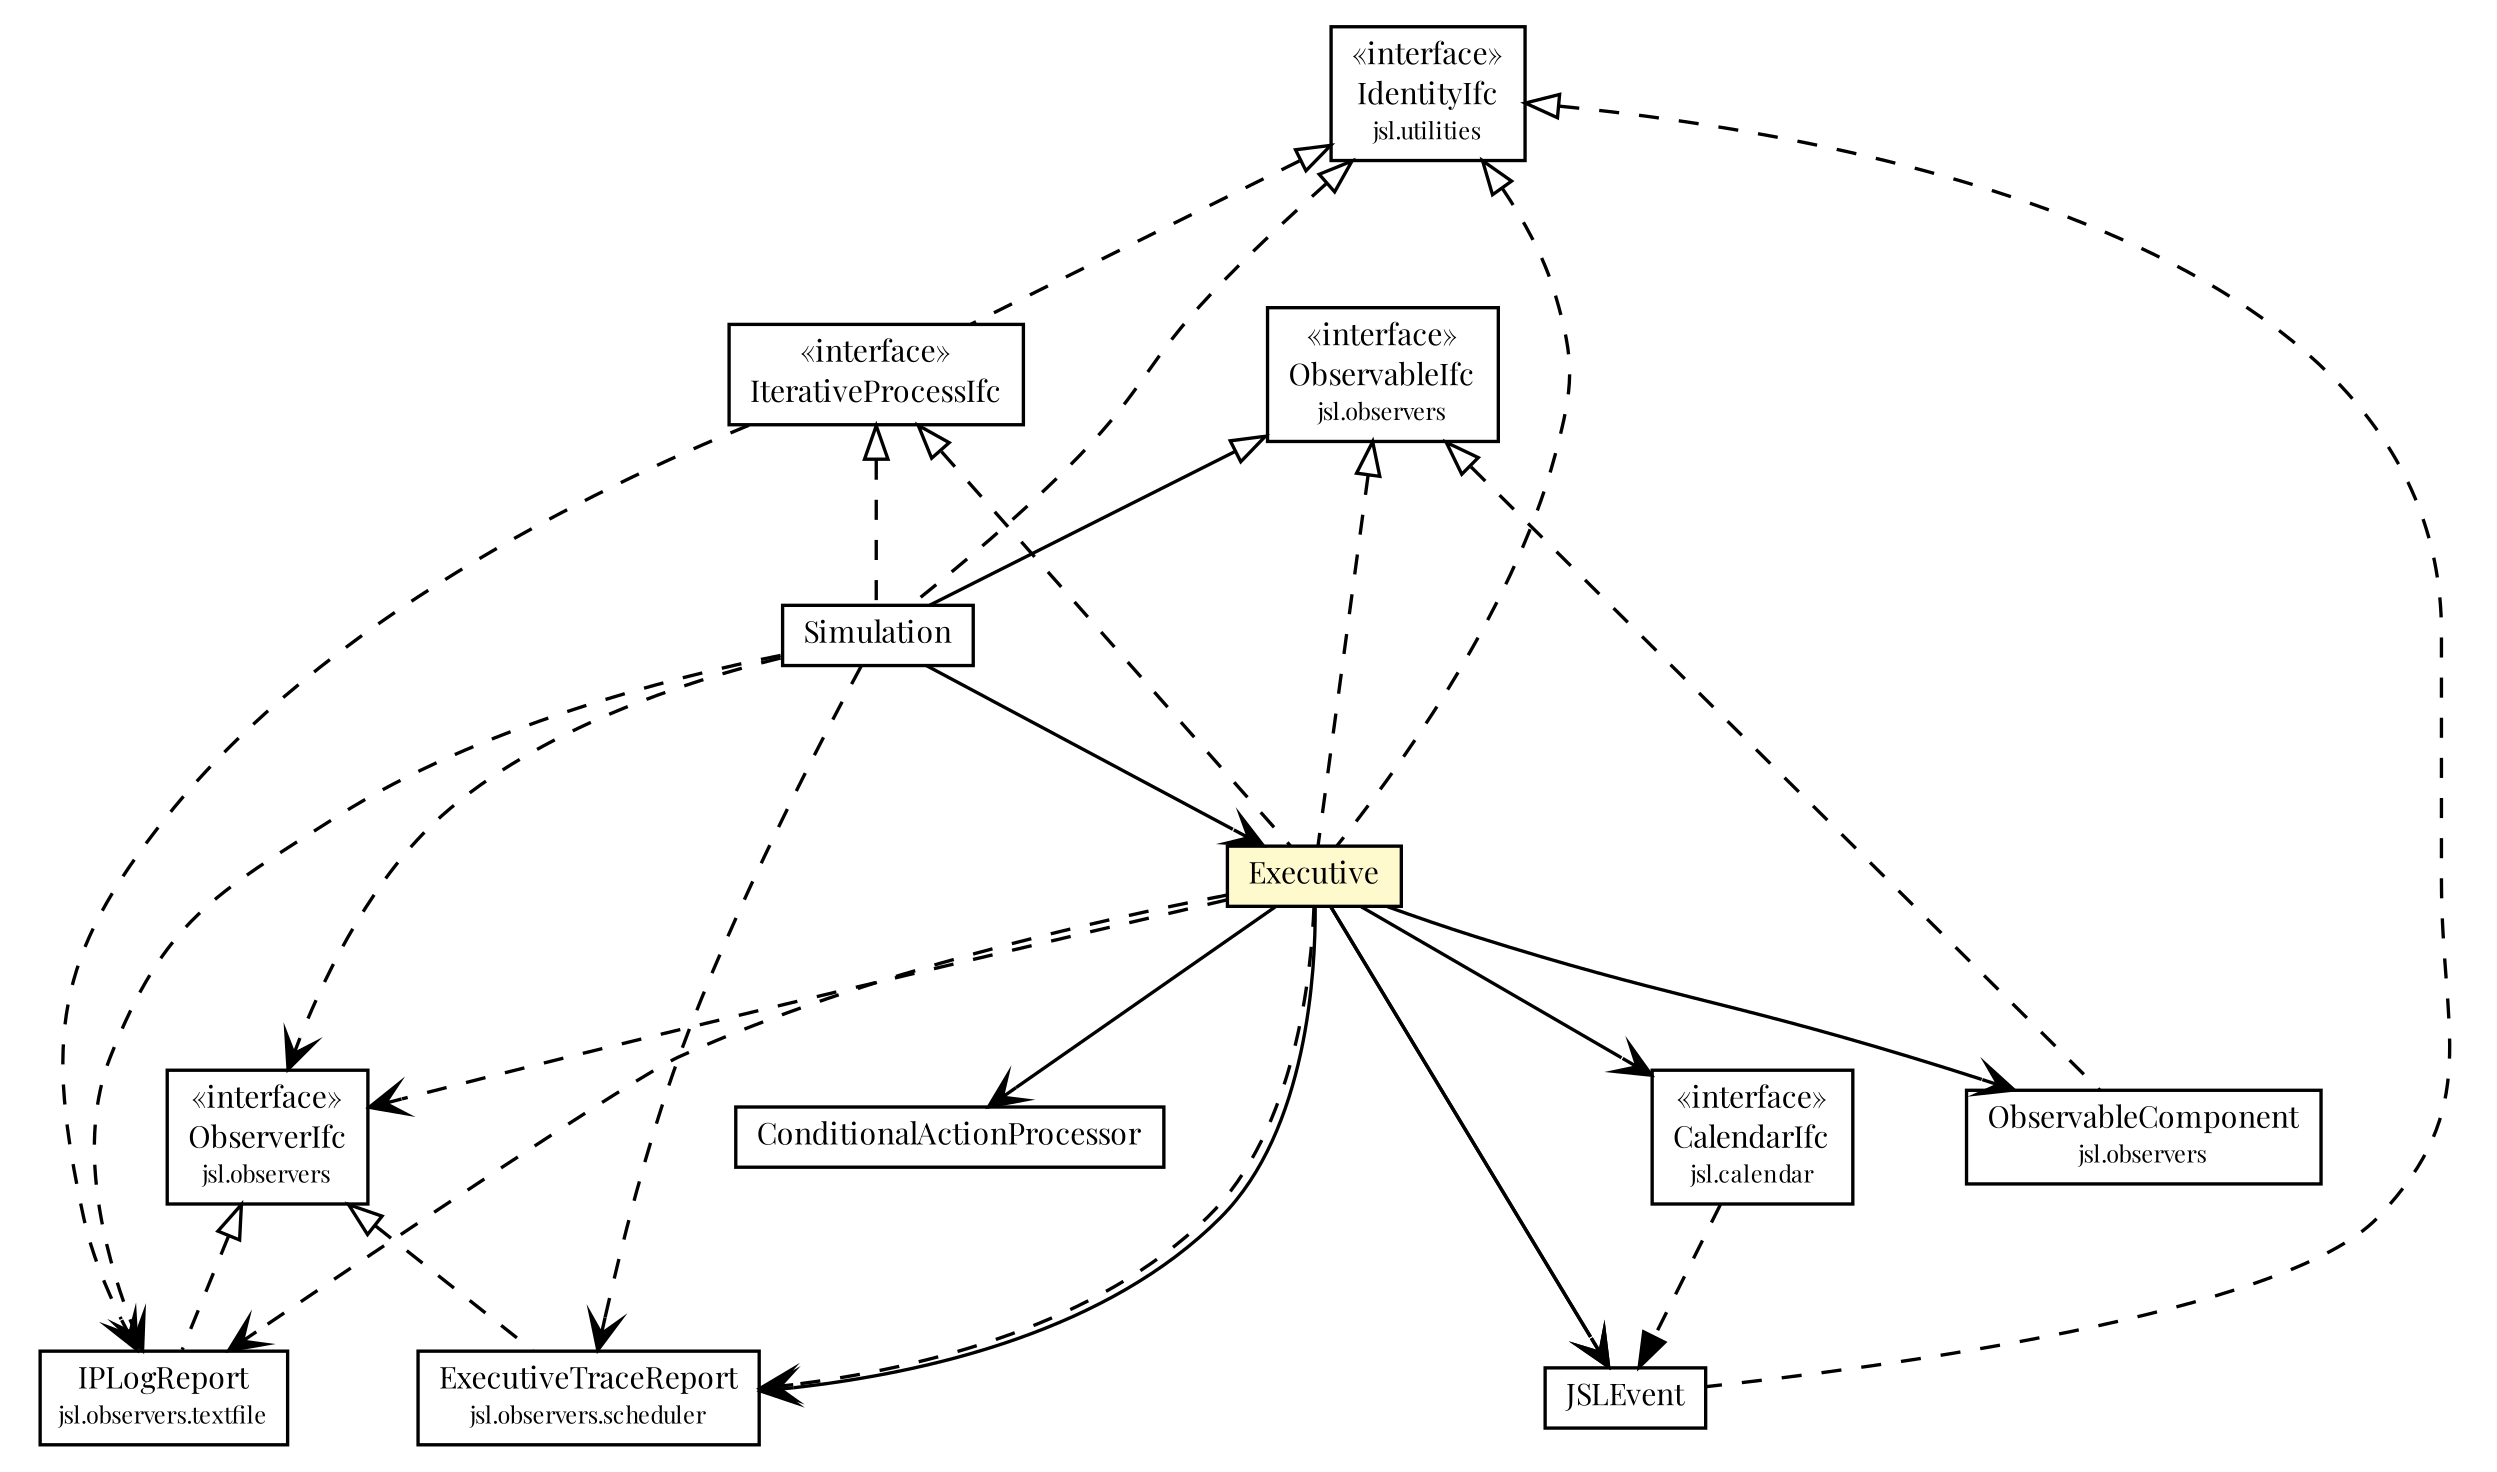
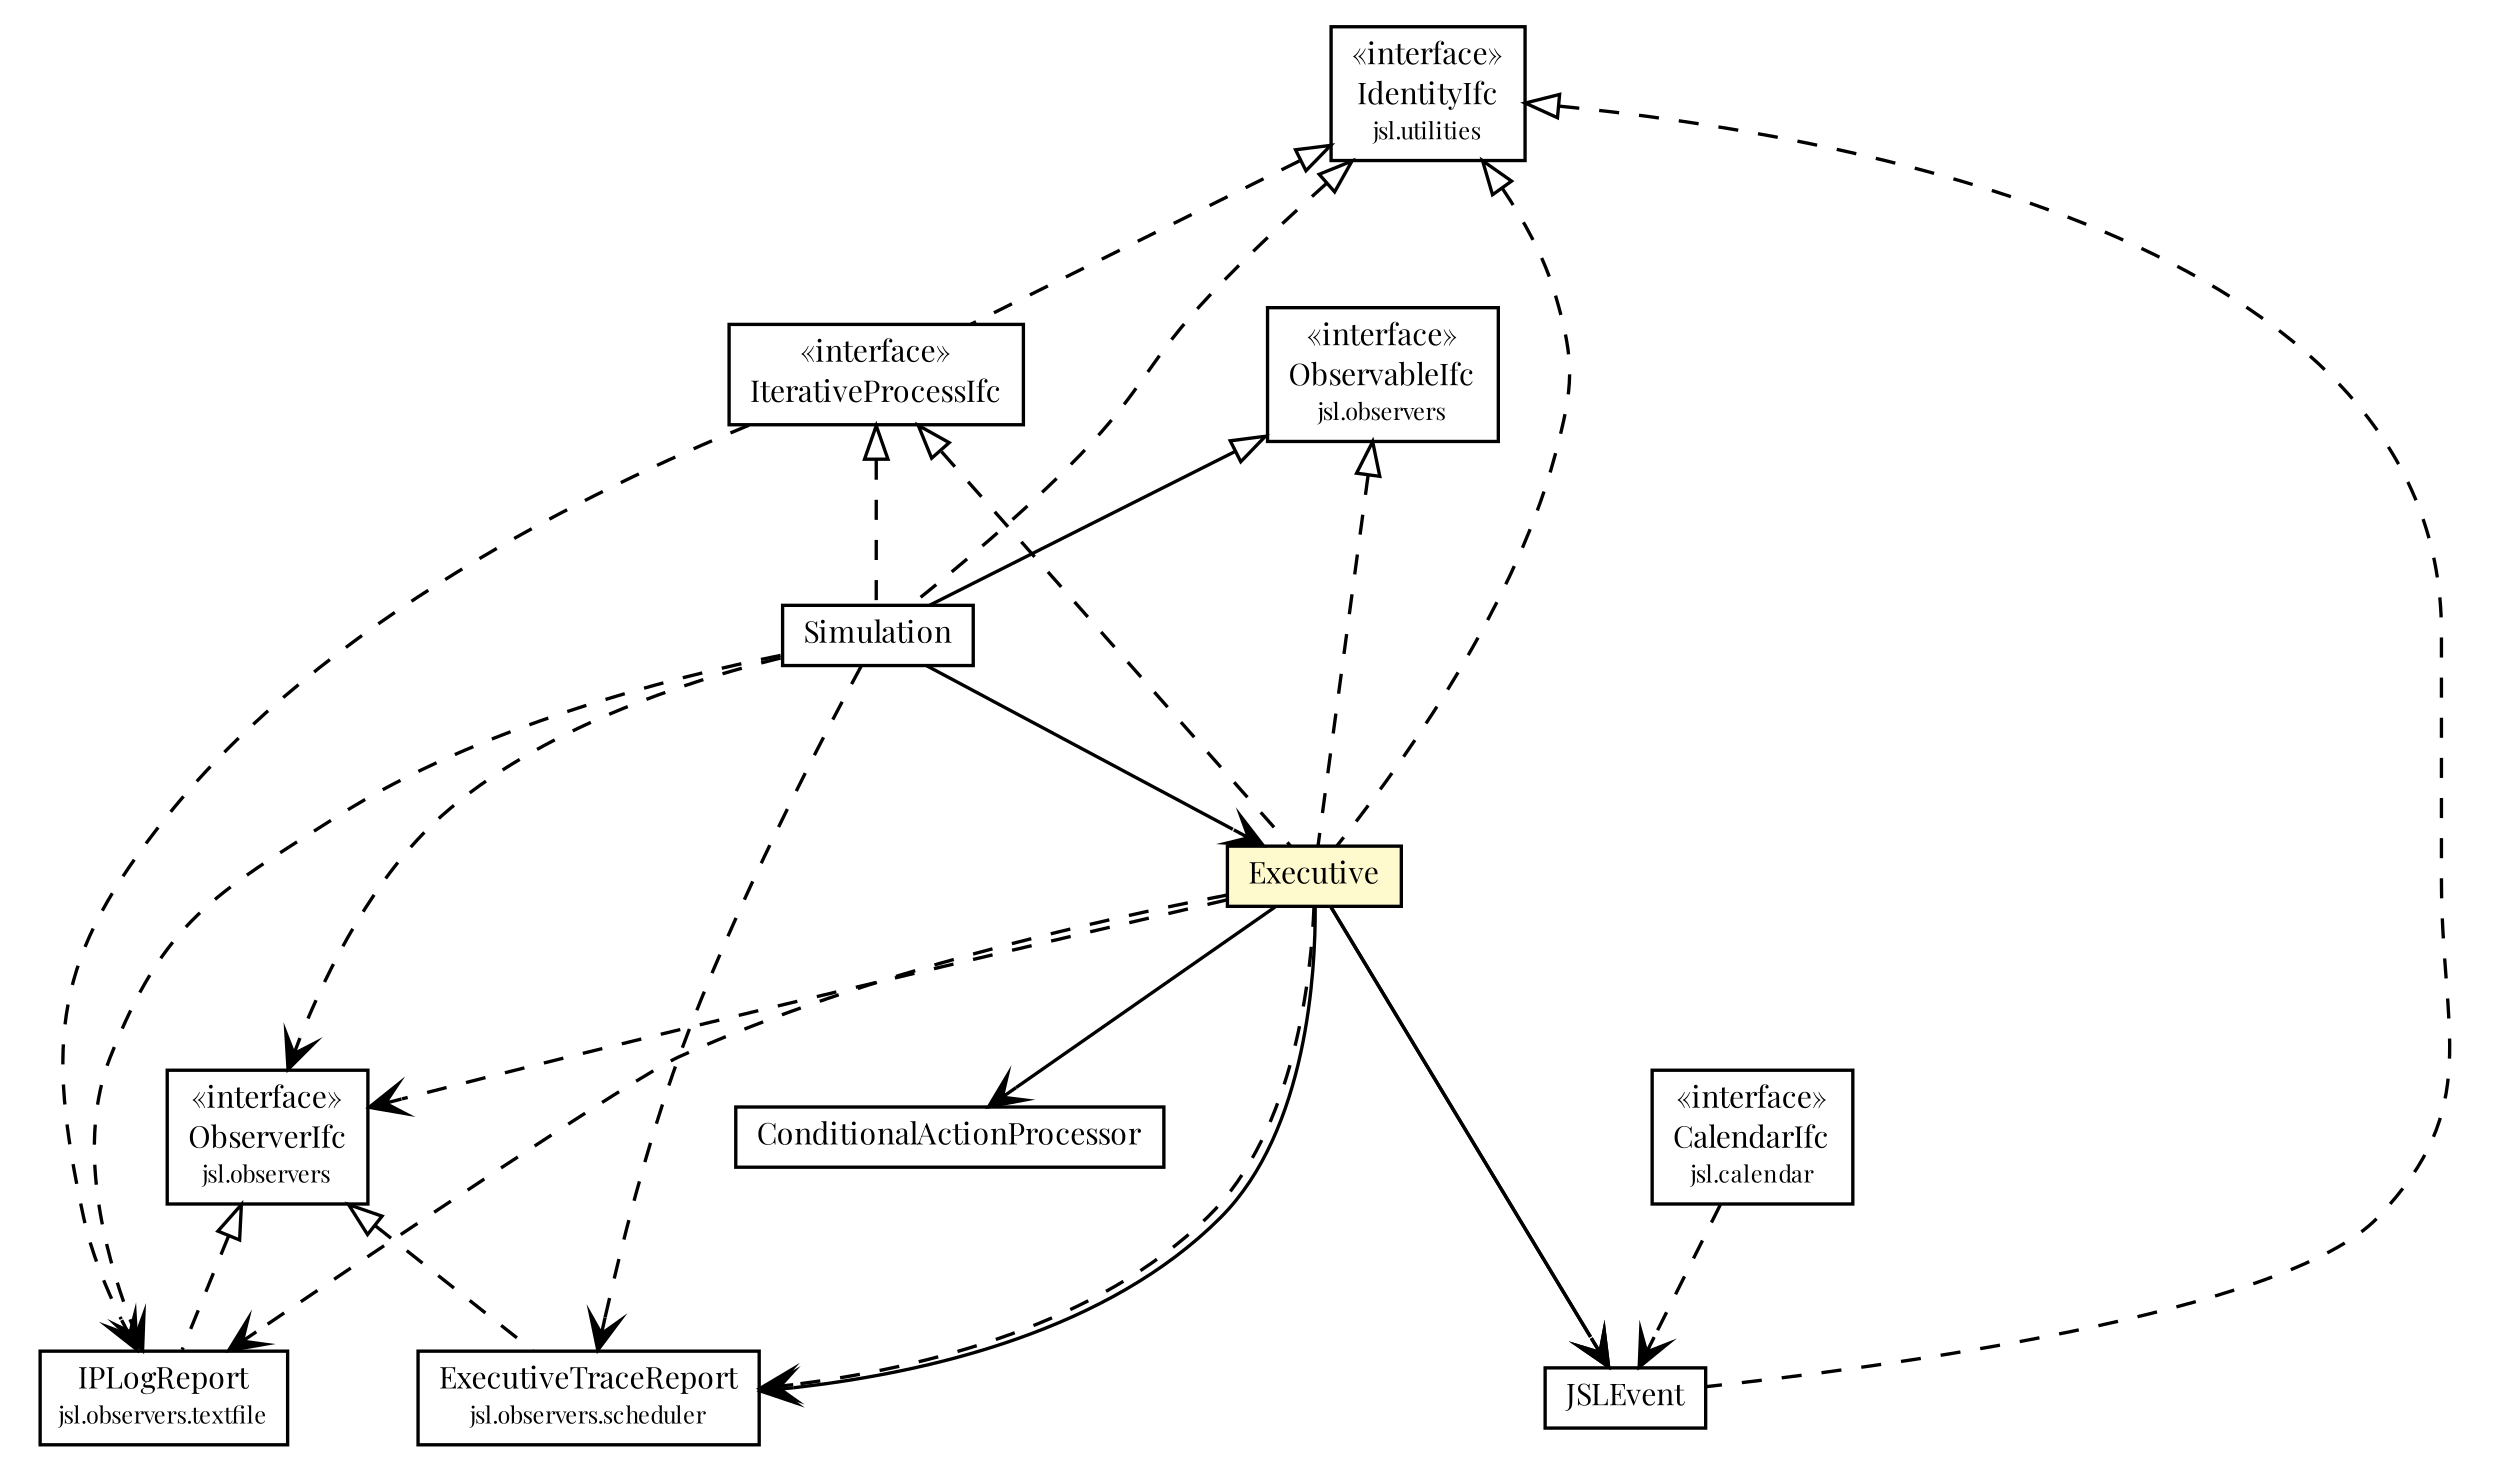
edge "Executive" -> "CalendarIfc": removed
node "ObservableComponent": removed
edge "CalendarIfc" -> "JSLEvent": arrowhead normal -> open
